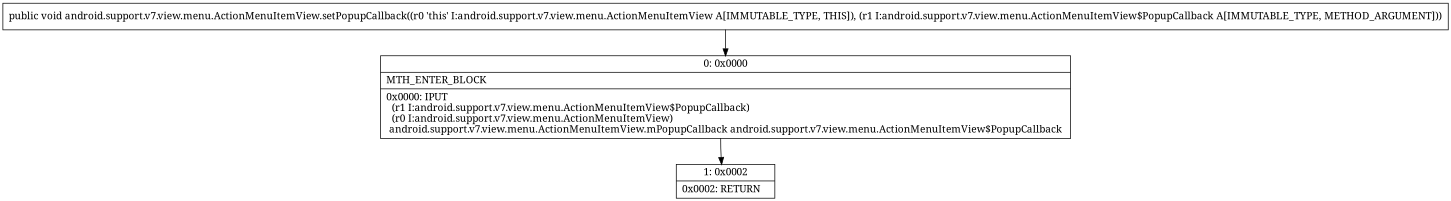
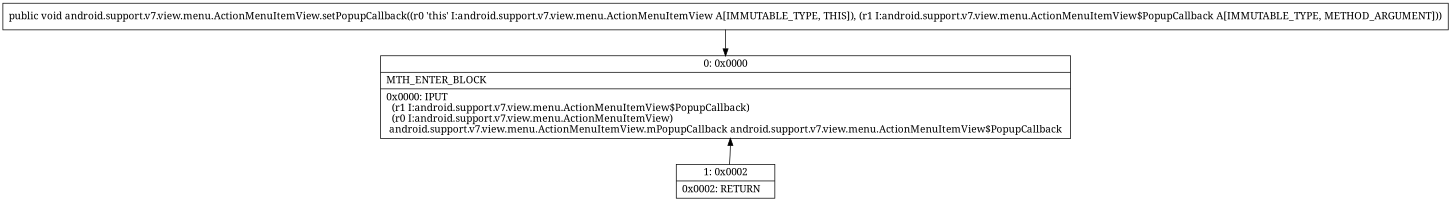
edge "0: 0x0000" -> "1: 0x0002": reversed
